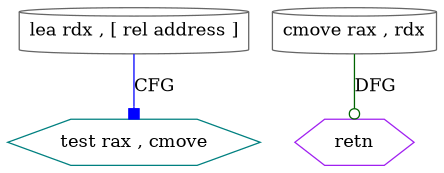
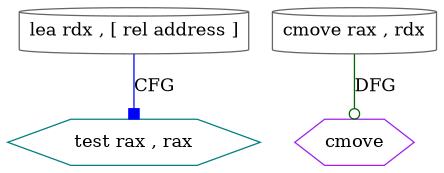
node "test rax , cmove": label "test rax , cmove" -> "test rax , rax"
node "retn": label "retn" -> "cmove"
